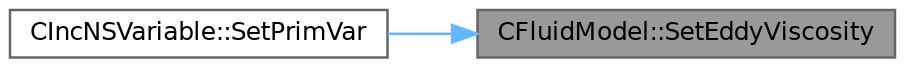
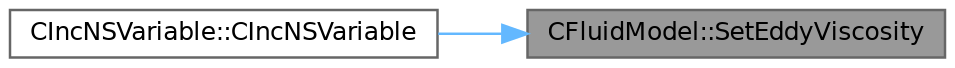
node "CIncNSVariable::SetPrimVar": label "CIncNSVariable::SetPrimVar" -> "CIncNSVariable::CIncNSVariable"
